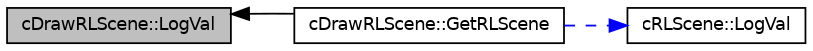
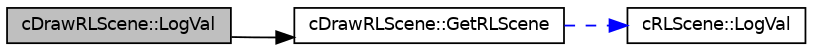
edge "cDrawRLScene::GetRLScene" -> "cDrawRLScene::LogVal": reversed
